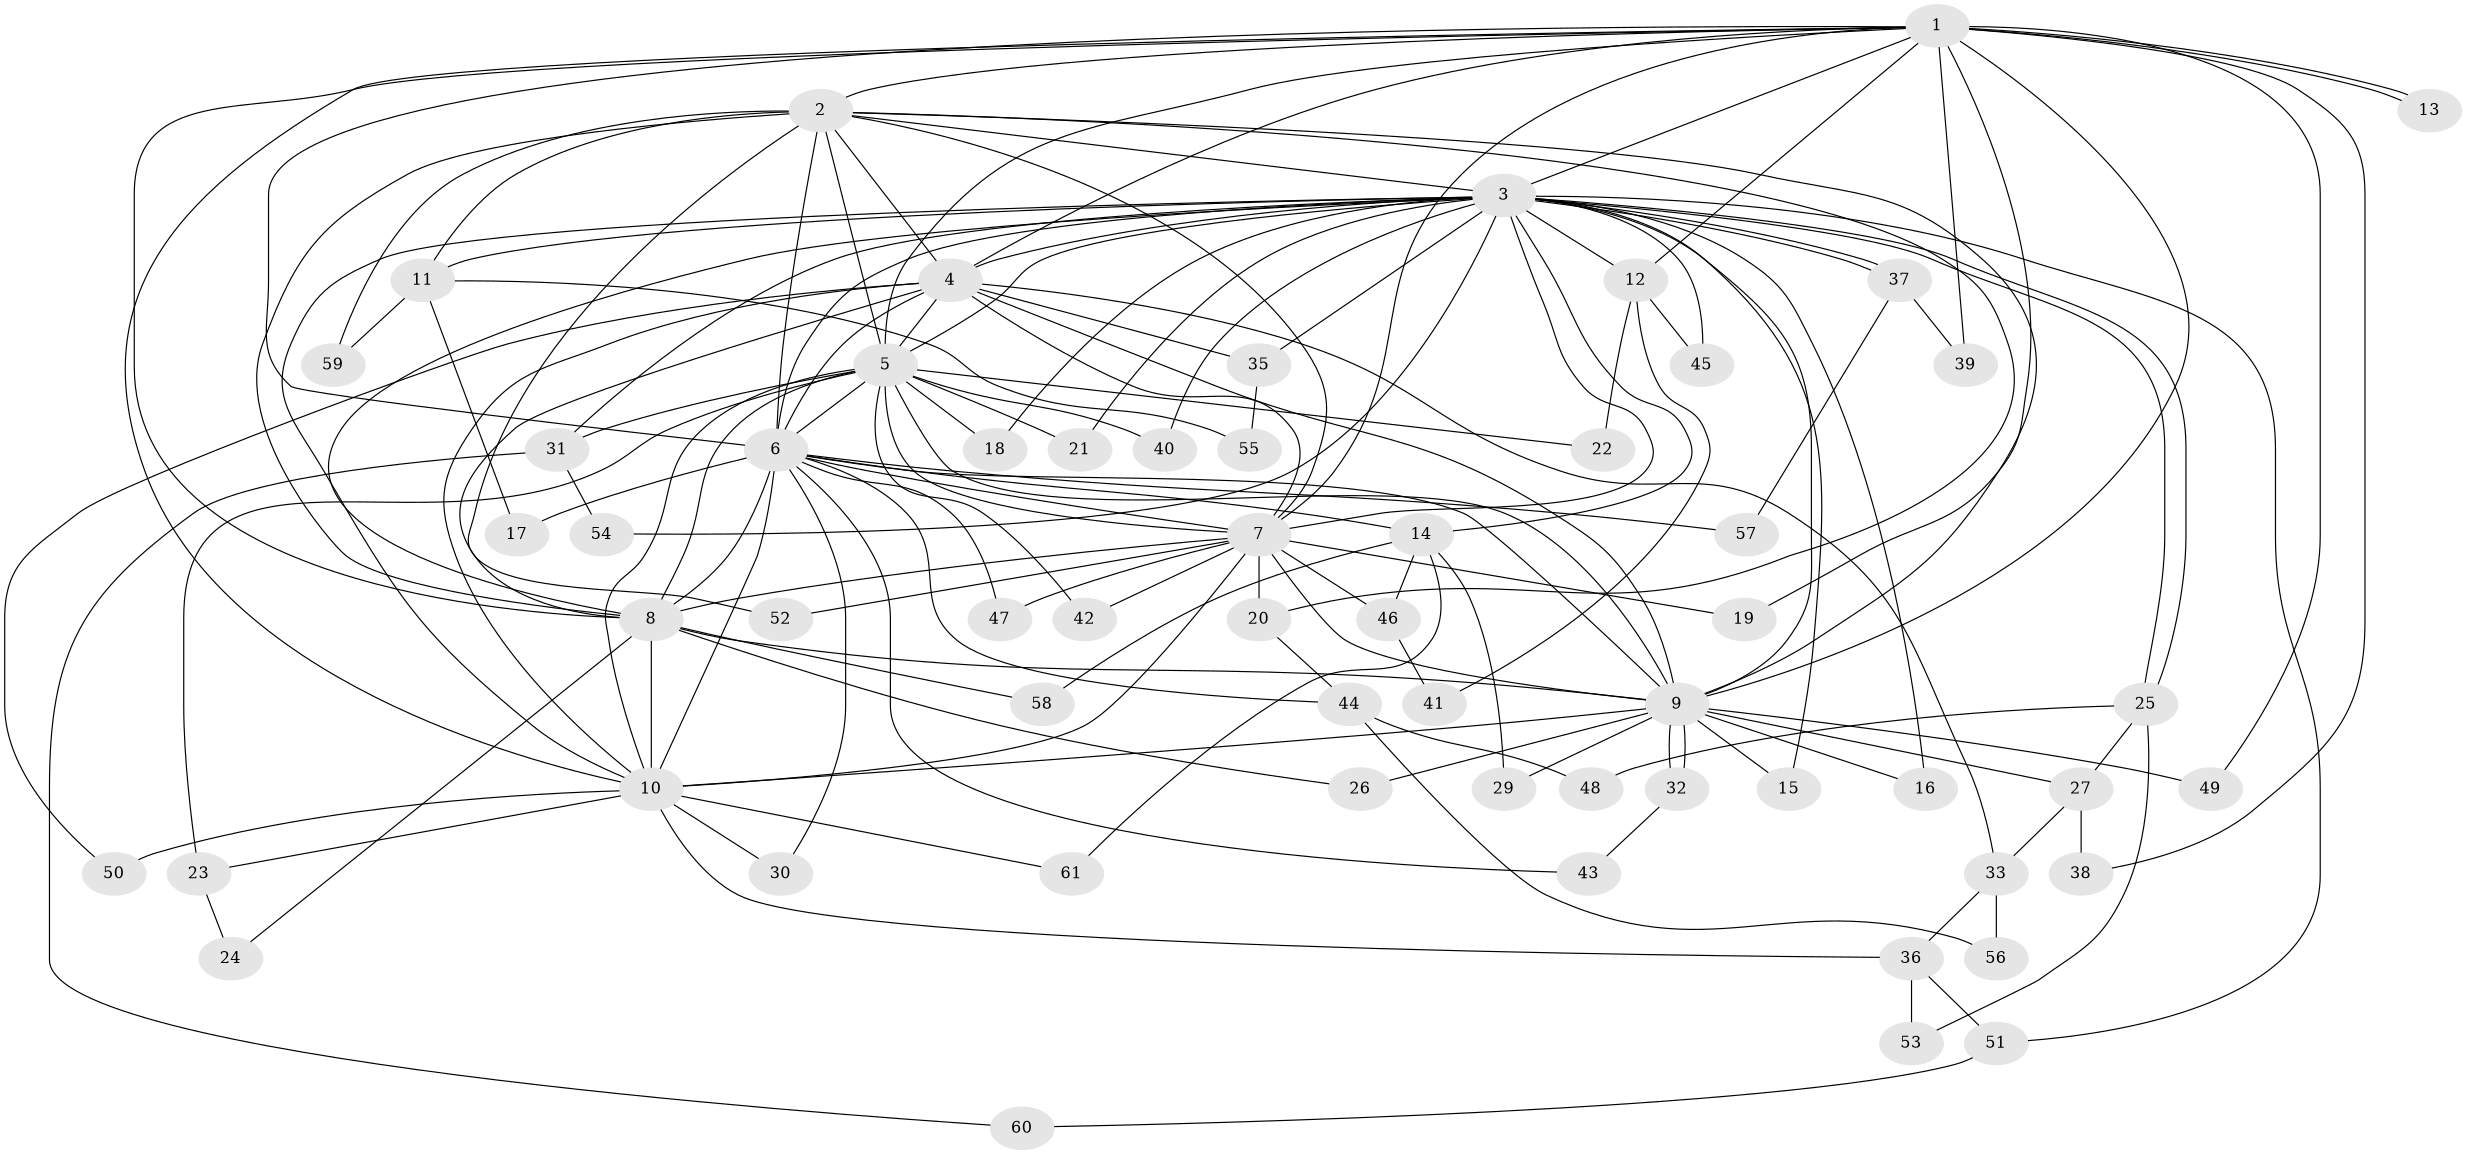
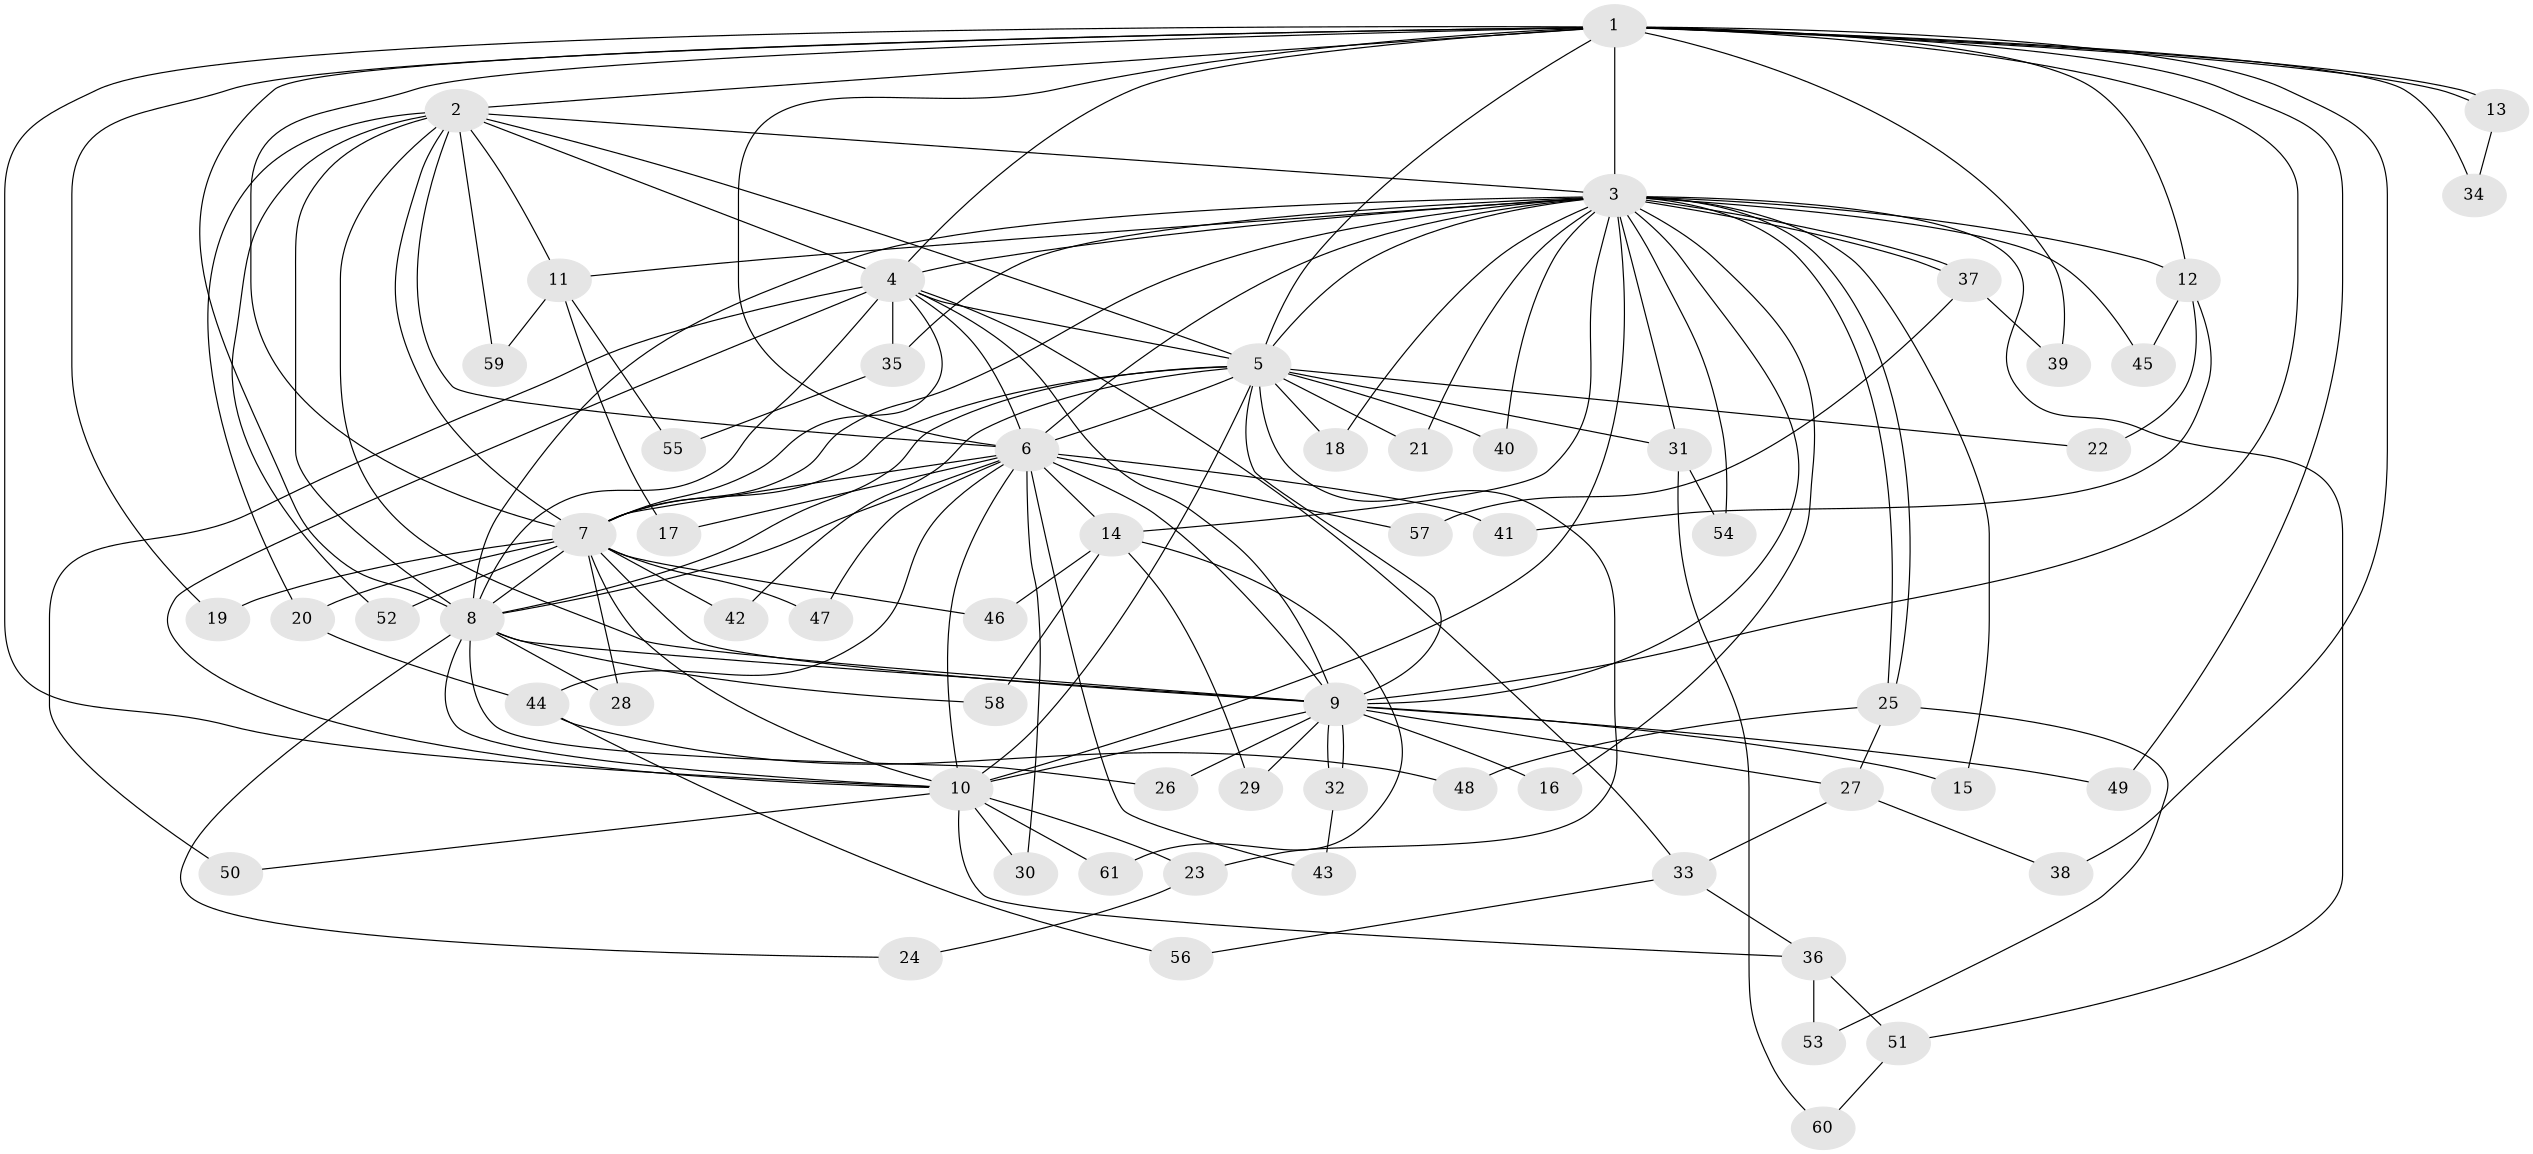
node "34": added
edge "46" -- "41": now "6" -- "41"
node "28": added
